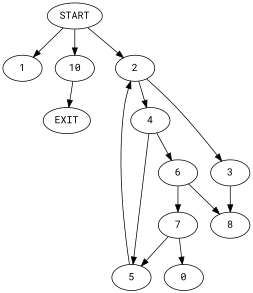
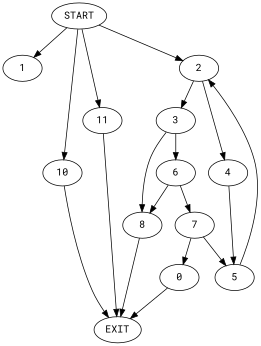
node "11": added
edge "4" -> "6": now "3" -> "6"
edge "8" -> "EXIT": added
edge "0" -> "EXIT": added
